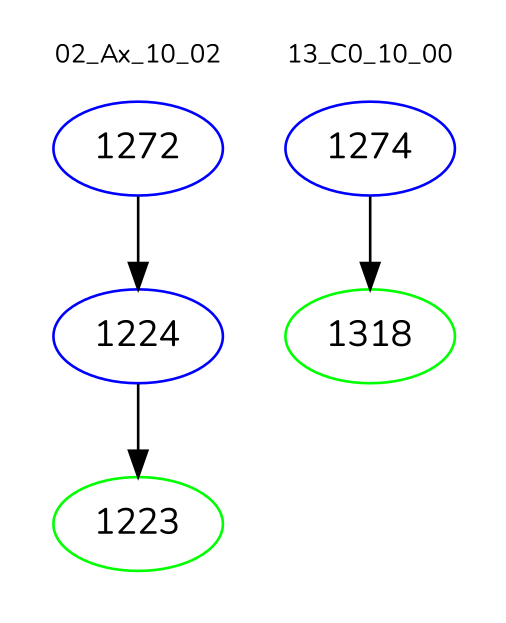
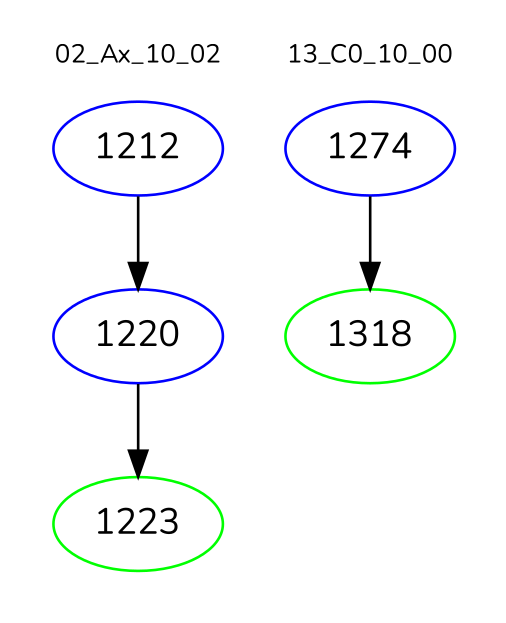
node "1272": label "1272" -> "1212"
node "1224": label "1224" -> "1220"
